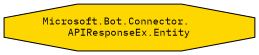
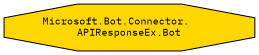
node "Microsoft.Bot.Connector. APIResponseEx.Entity": label "Microsoft.Bot.Connector. APIResponseEx.Entity" -> "Microsoft.Bot.Connector. APIResponseEx.Bot"
